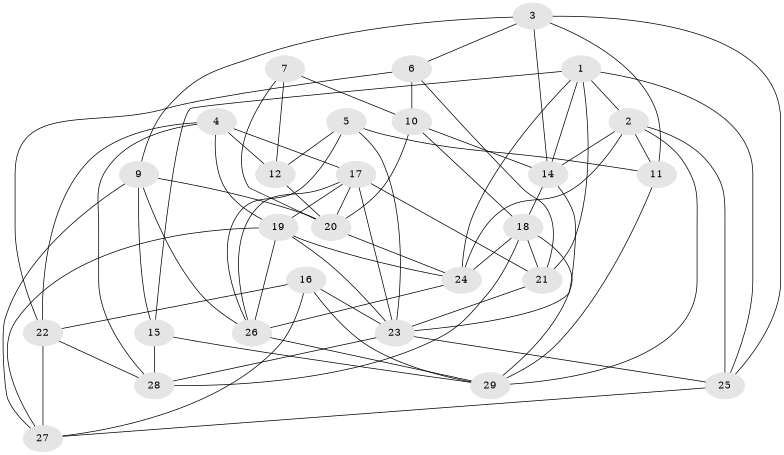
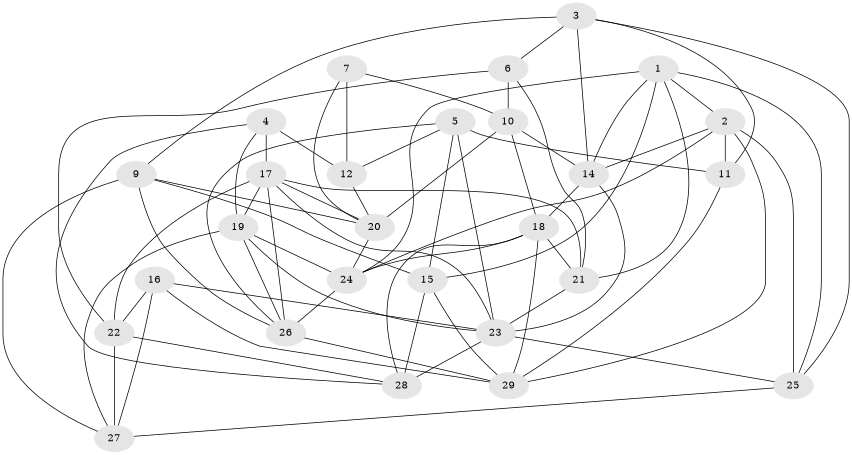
edge "4" -- "22": now "17" -- "22"
edge "5" -- "15": added
